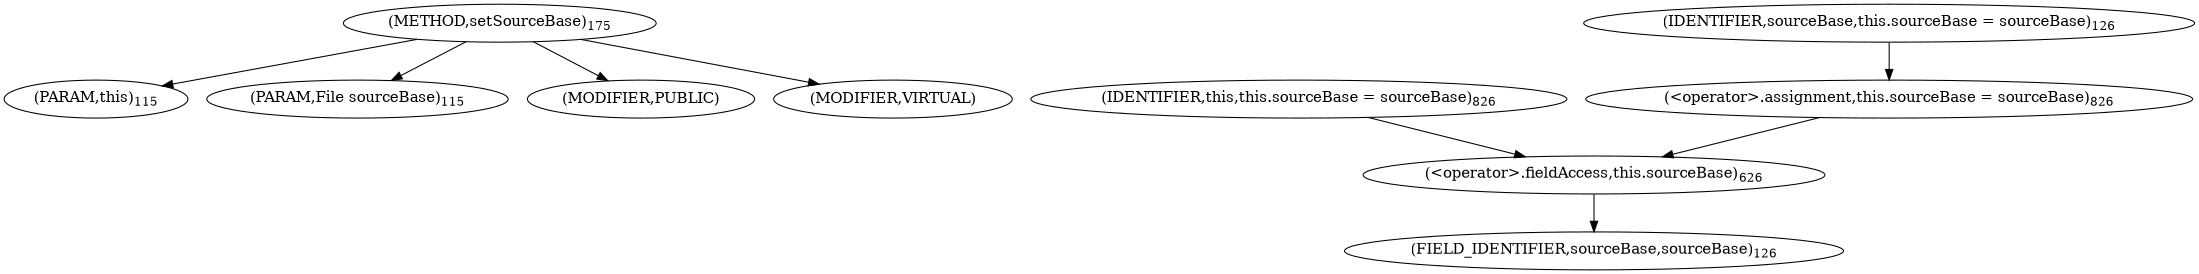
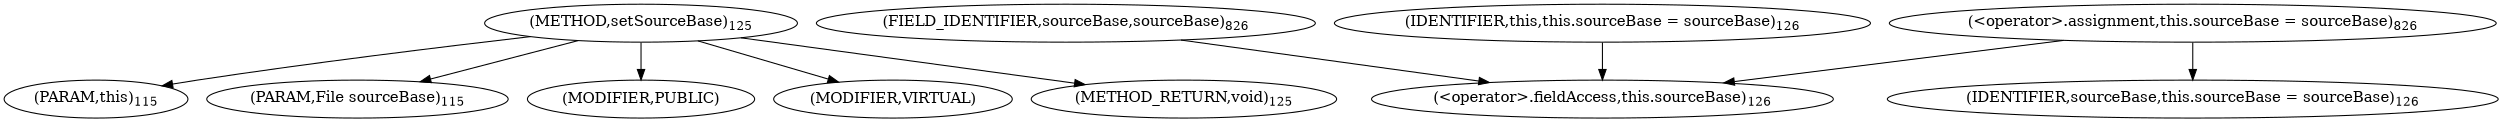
node "(METHOD,setSourceBase)": text "175" -> "125"
edge "(IDENTIFIER,sourceBase,this.sourceBase = sourceBase)" -> "(<operator>.assignment,this.sourceBase = sourceBase)": reversed
node "(IDENTIFIER,this,this.sourceBase = sourceBase)": text "826" -> "126"
node "(METHOD_RETURN,void)": added
node "(<operator>.fieldAccess,this.sourceBase)": text "626" -> "126"
edge "(<operator>.fieldAccess,this.sourceBase)" -> "(FIELD_IDENTIFIER,sourceBase,sourceBase)": reversed
node "(FIELD_IDENTIFIER,sourceBase,sourceBase)": text "126" -> "826"
